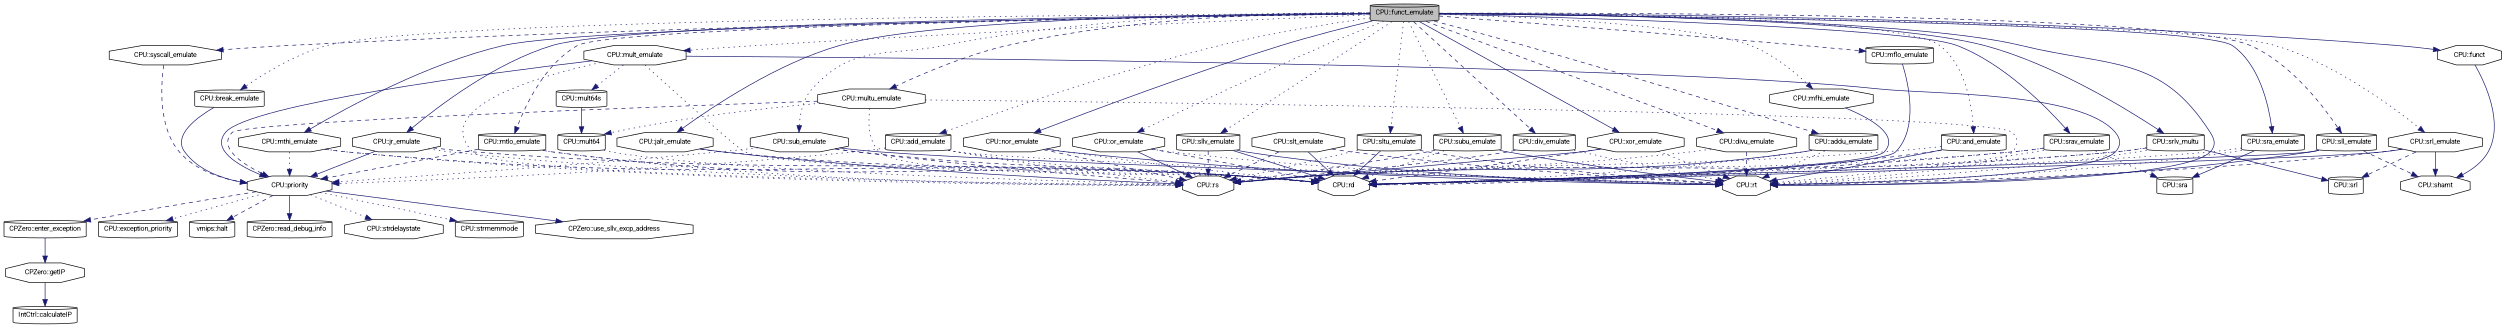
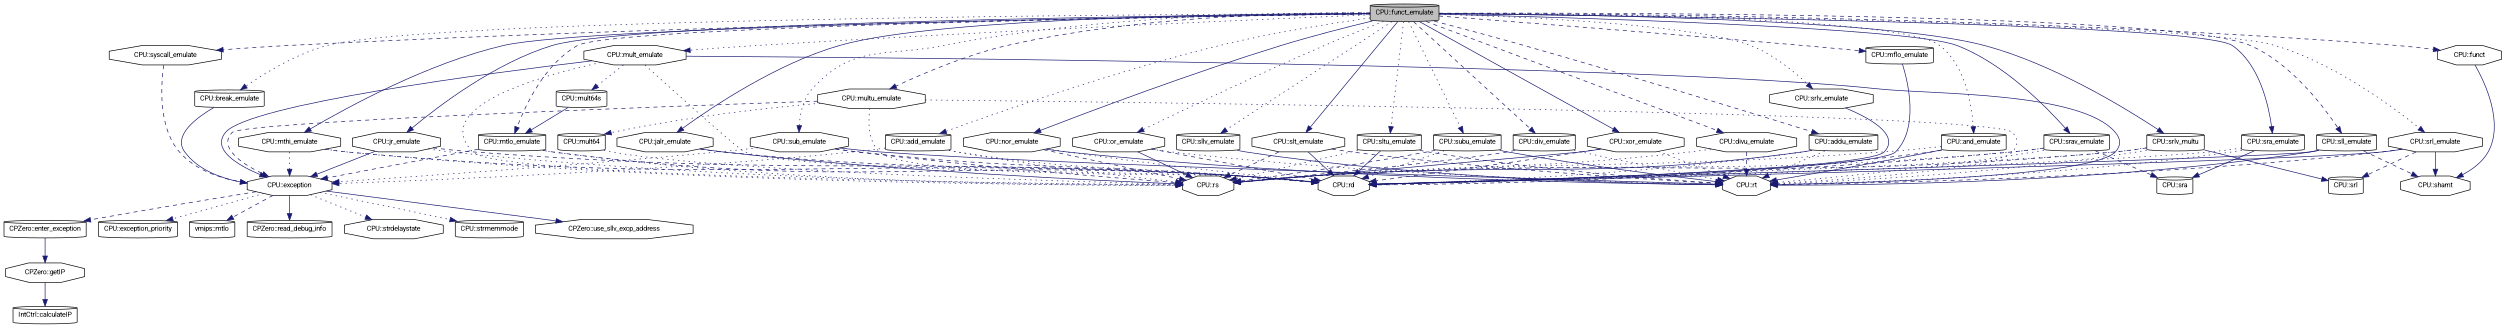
edge "CPU::funct_emulate" -> "CPU::funct": style solid -> dashed
edge "CPU::funct_emulate" -> "CPU::rt": now "CPU::funct_emulate" -> "CPU::slt_emulate"
node "CPU::mfhi_emulate": label "CPU::mfhi_emulate" -> "CPU::srlv_emulate"
edge "CPU::mult64s" -> "CPU::mult64": now "CPU::mult64s" -> "CPU::mtlo_emulate"
edge "CPU::sllv_emulate" -> "CPU::rs": removed
edge "CPU::srav_emulate" -> "CPU::sra": style dotted -> dashed
edge "CPU::sllv_emulate" -> "CPU::rd": removed
edge "CPU::add_emulate" -> "CPU::rt": removed
node "CPU::priority": label "CPU::priority" -> "CPU::exception"
node "vmips::halt": label "vmips::halt" -> "vmips::mtlo"
